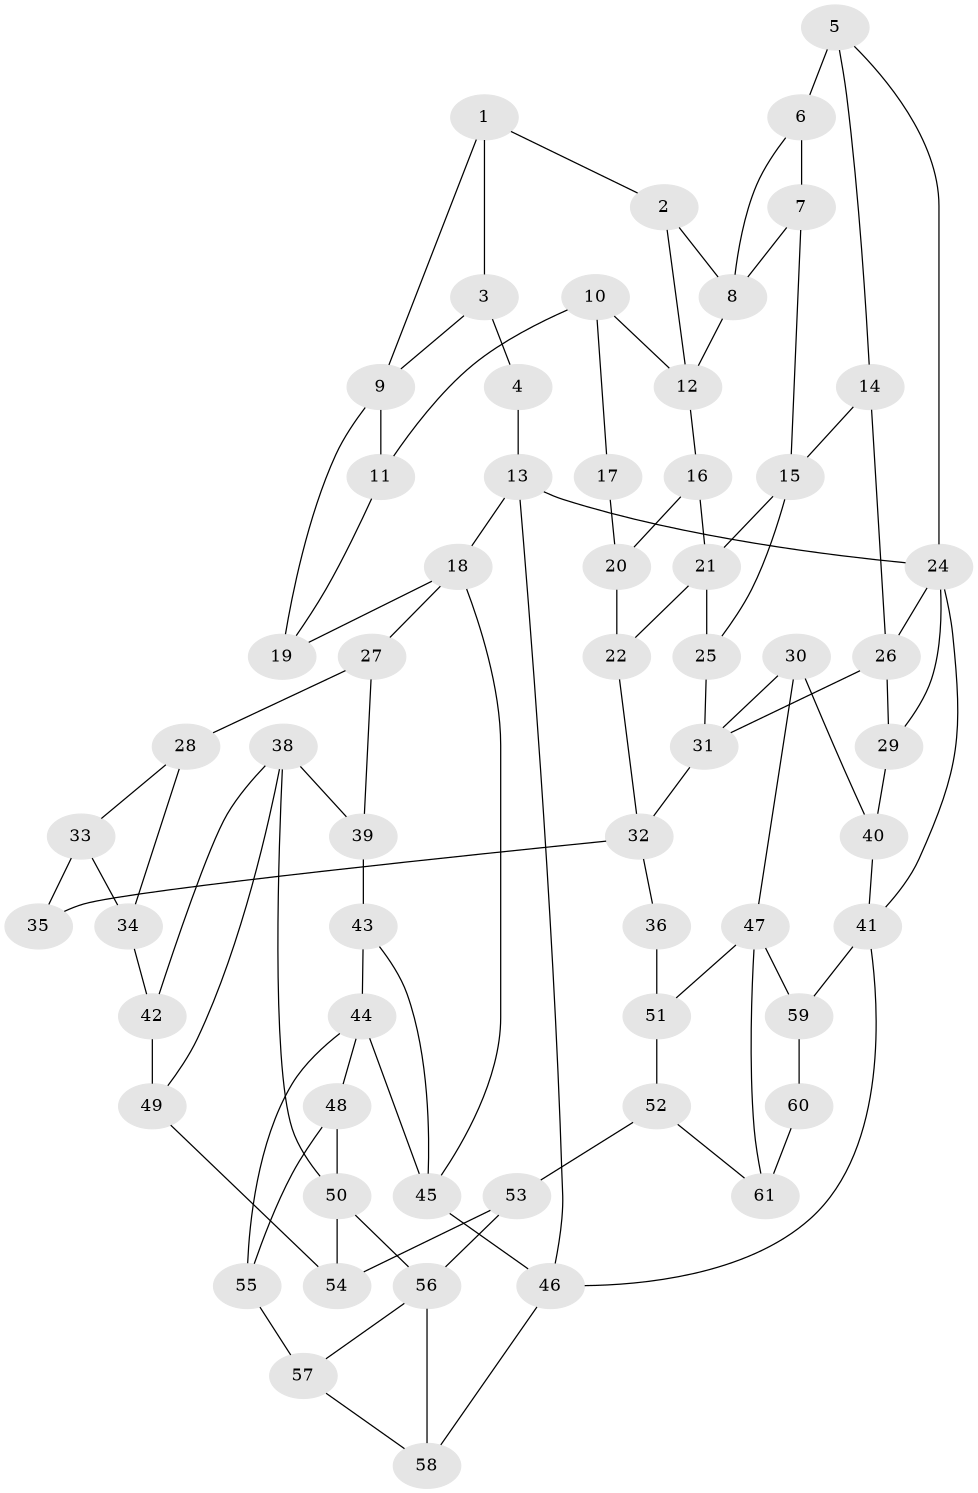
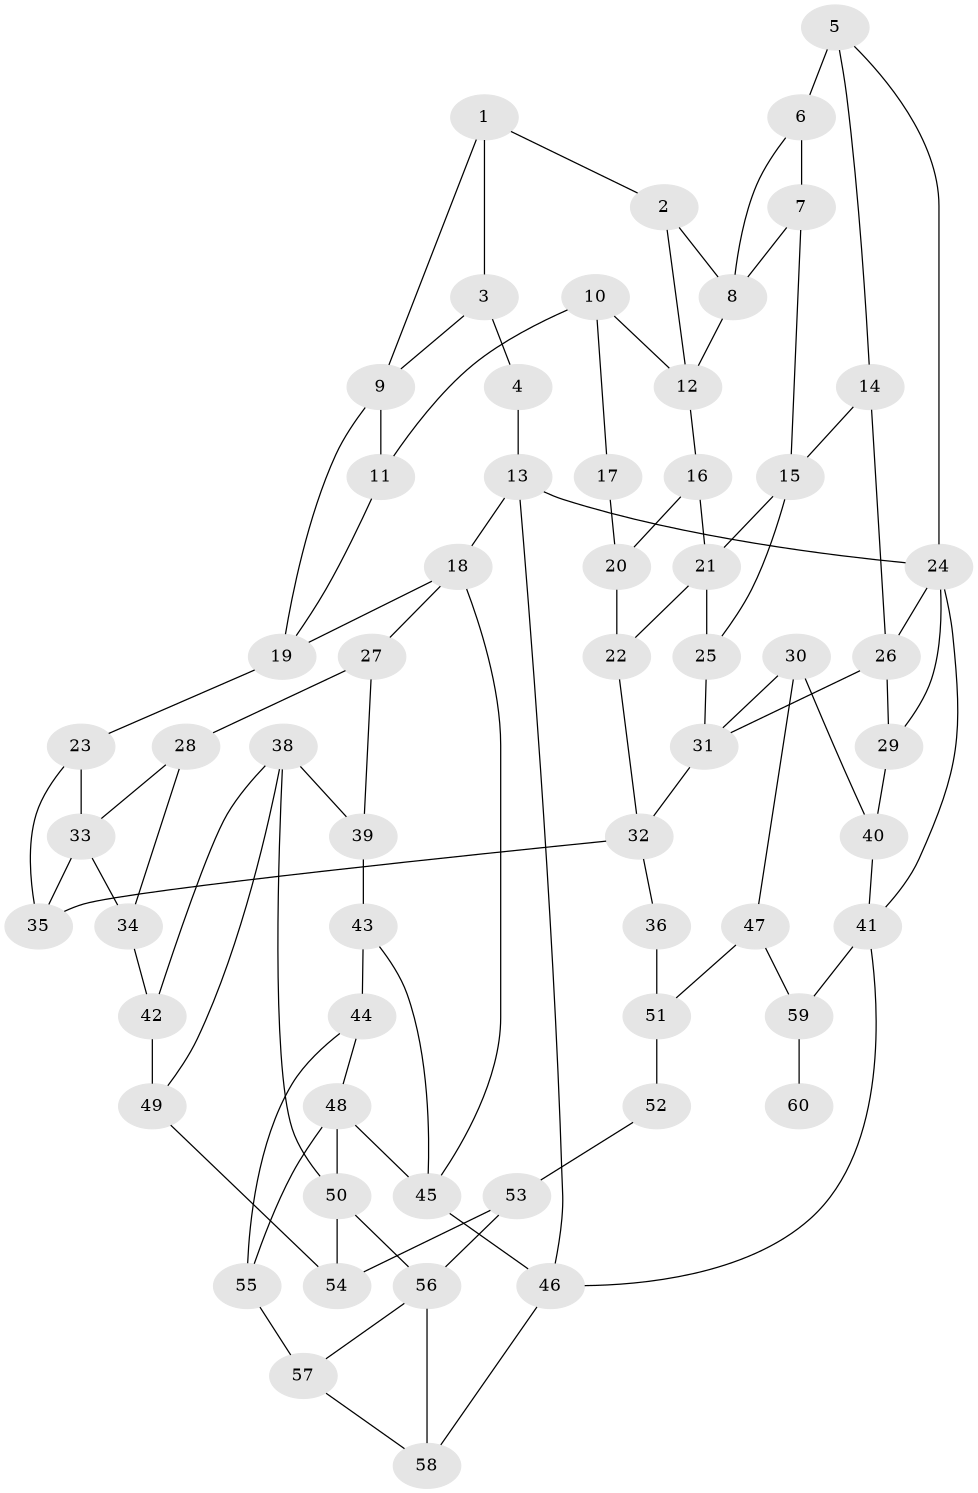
node "23": added
edge "44" -- "45": now "48" -- "45"
node "61": removed
